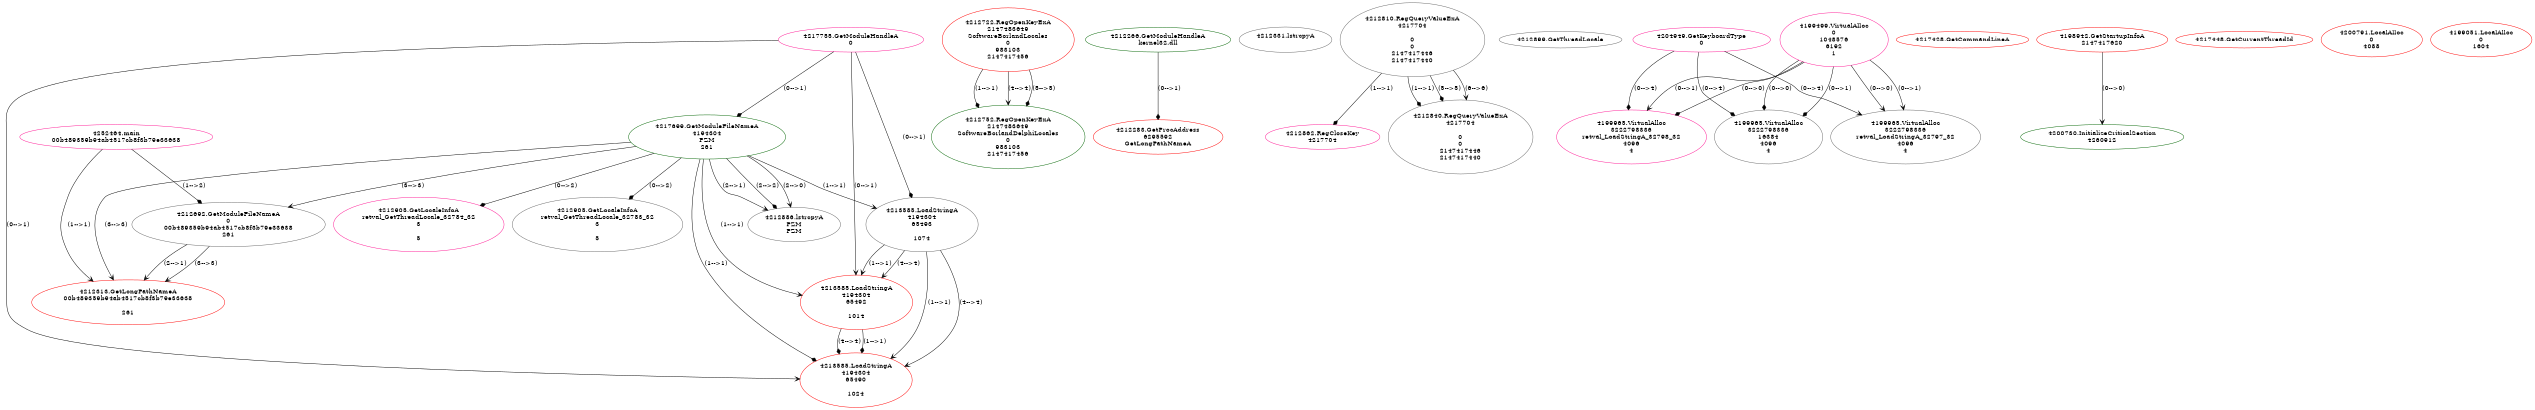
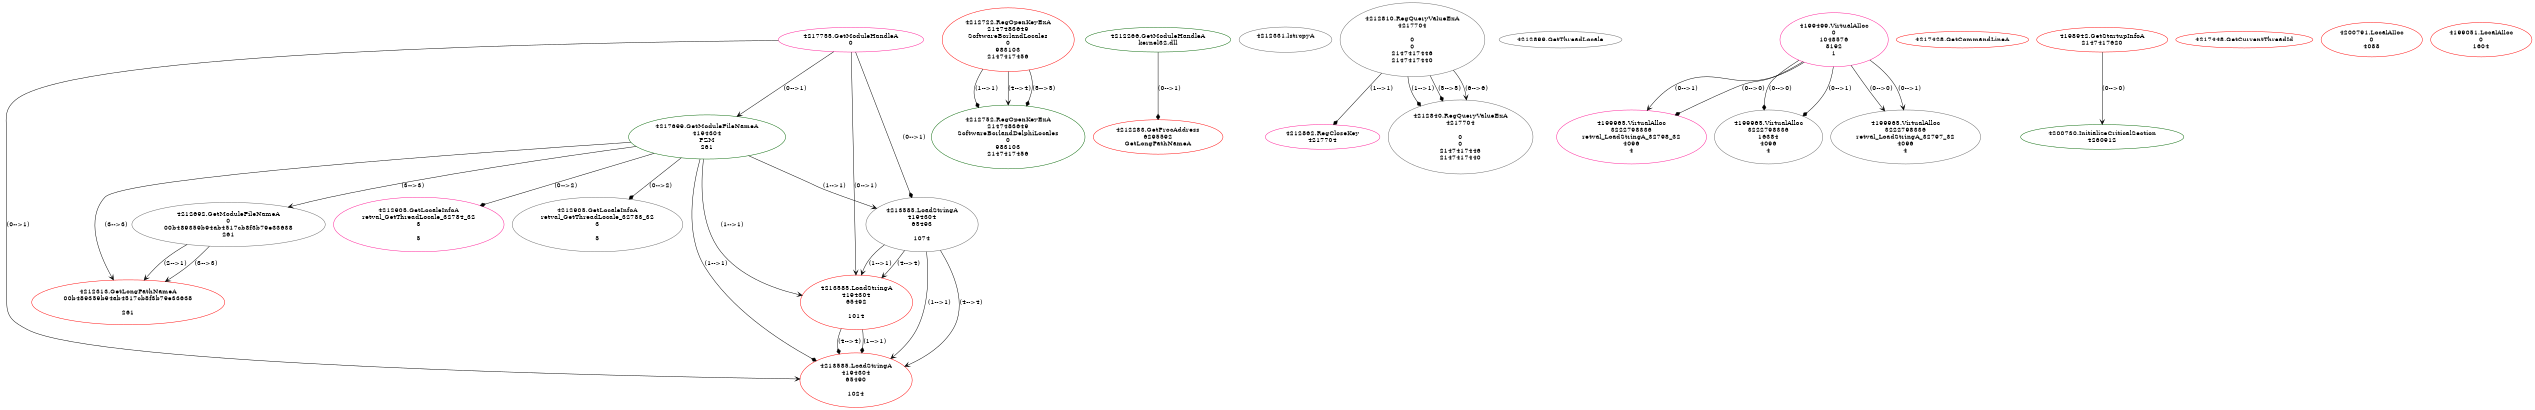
node "4204949.GetKeyboardType 0": removed
node "4199499.VirtualAlloc 0 1048576 6192 1": label "4199499.VirtualAlloc 0 1048576 6192 1" -> "4199499.VirtualAlloc 0 1048576 8192 1"
edge "4217755.GetModuleHandleA 0" -> "4217699.GetModuleFileNameA 4194304 PZM 261": arrowhead diamond -> vee
node "4252464.main 00b489359b94ab4517cb8f3b79e33638": removed
node "4212886.lstrcpyA PZM PZM": removed
